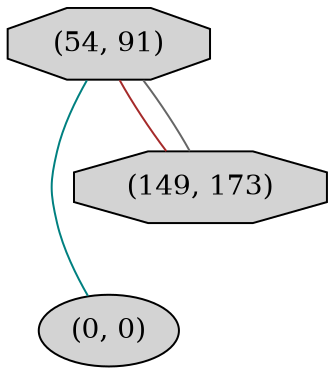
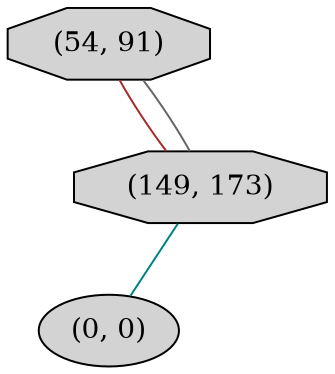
edge "(54, 91)" -- "(0, 0)": now "(149, 173)" -- "(0, 0)"
